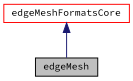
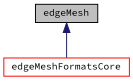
edge "edgeMesh" -> "edgeMeshFormatsCore": reversed
